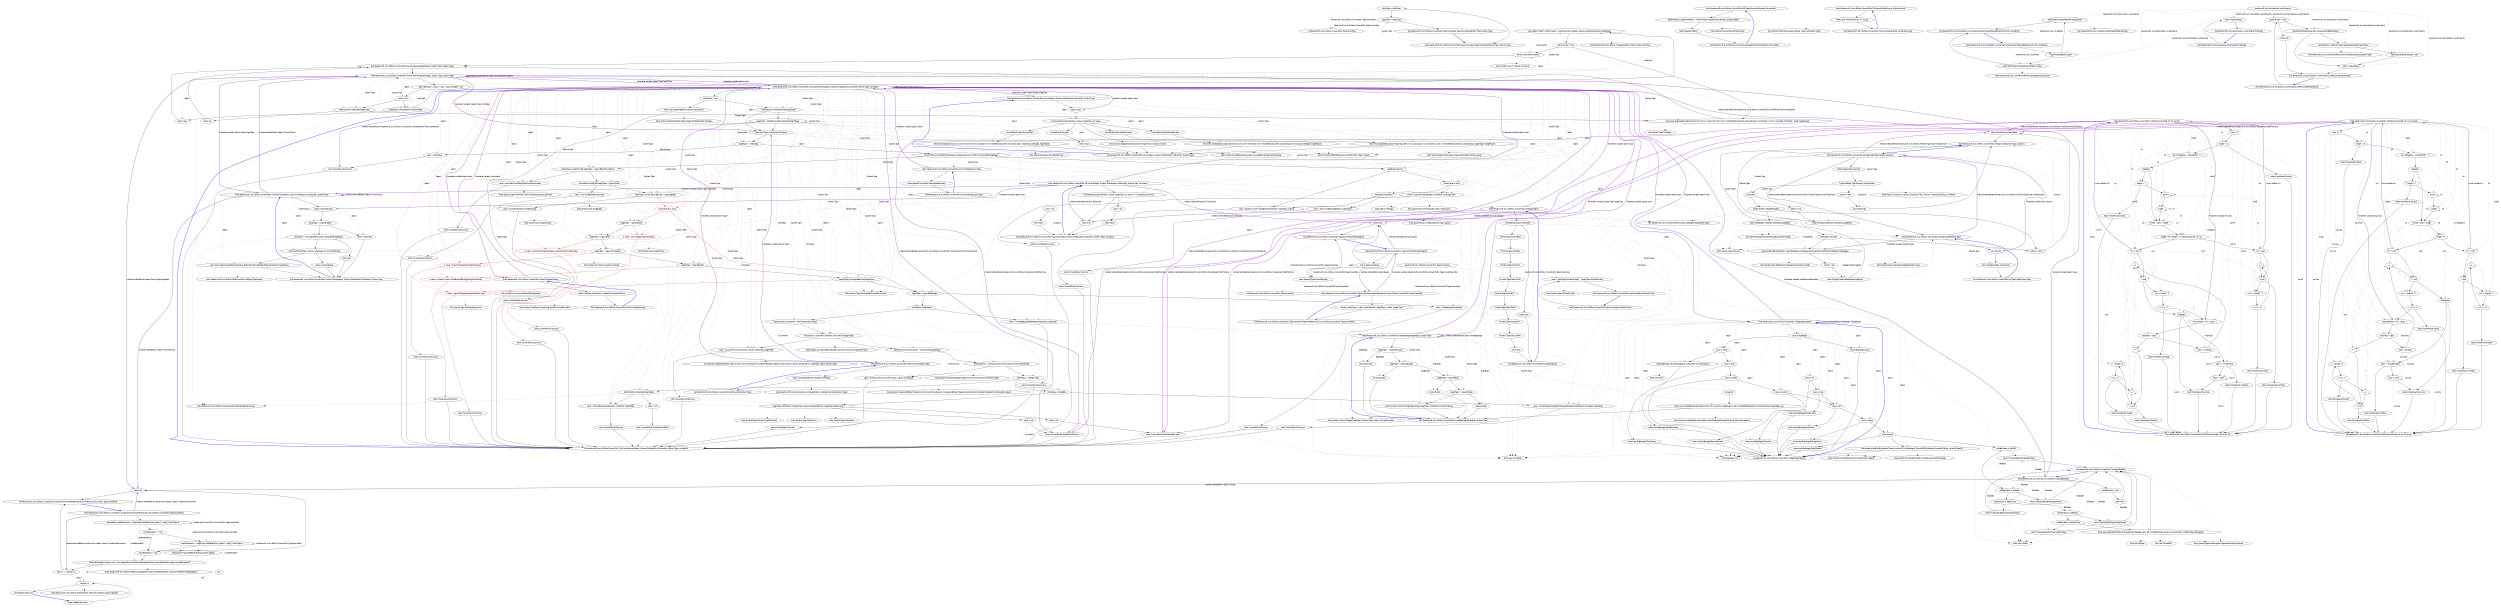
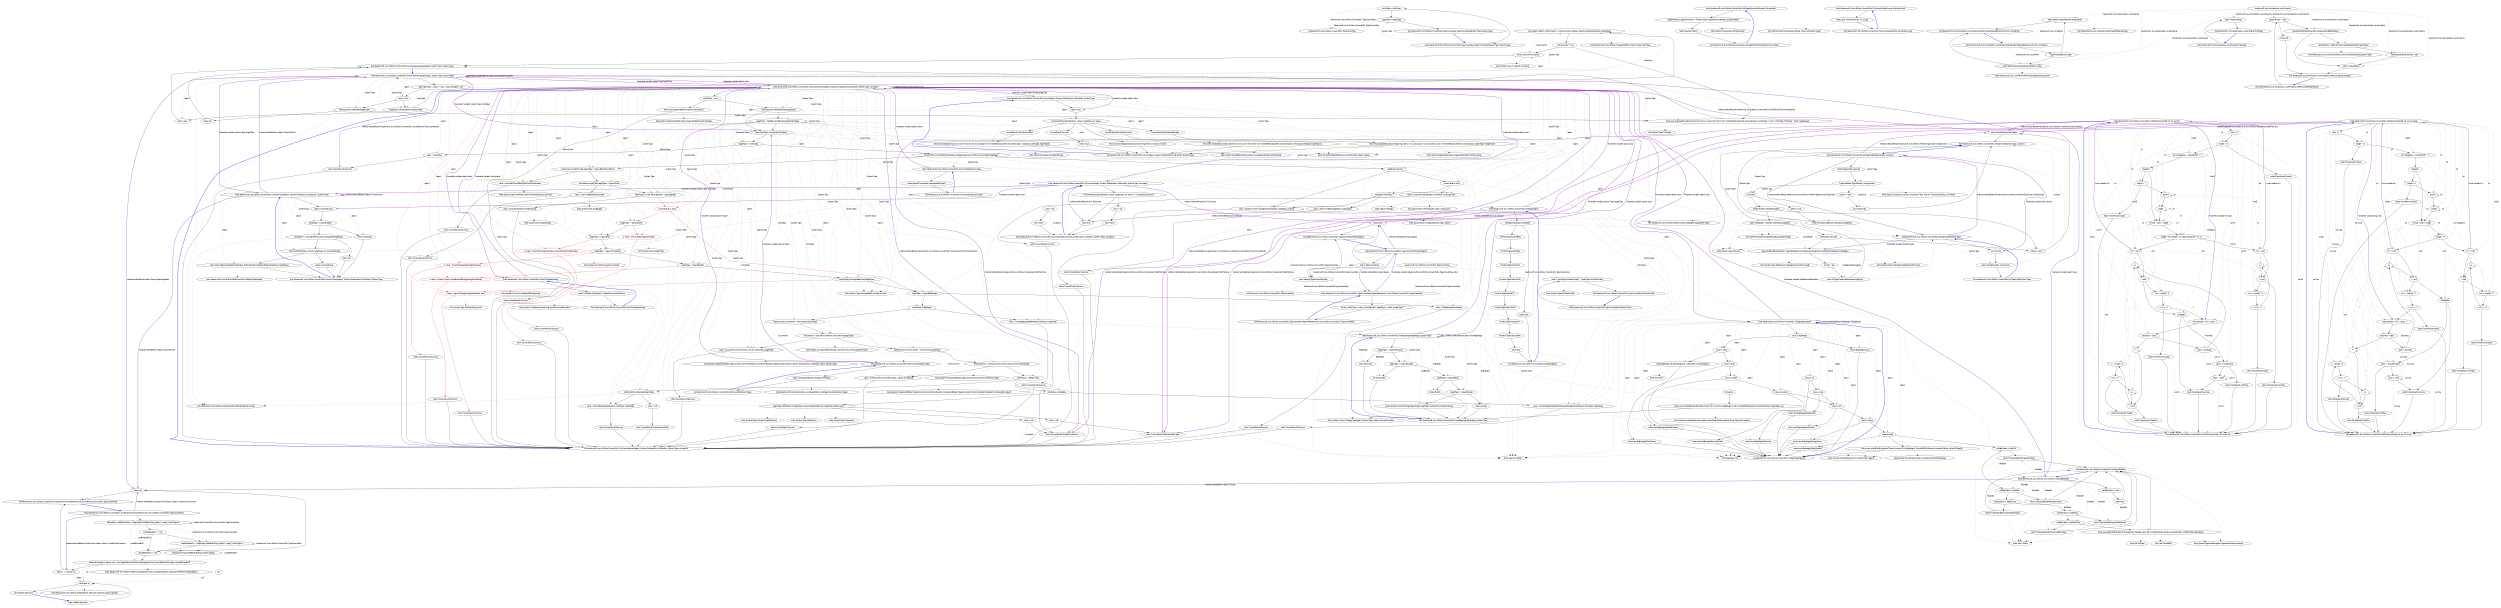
edge "targetType = Nullable.GetUnderlyingType(targetType)" -> "targetType == initialType": label "System.Type" -> "Parameter.Type"
node "call(null, o)": label "call(null, o)" -> "call(throw, o)"
